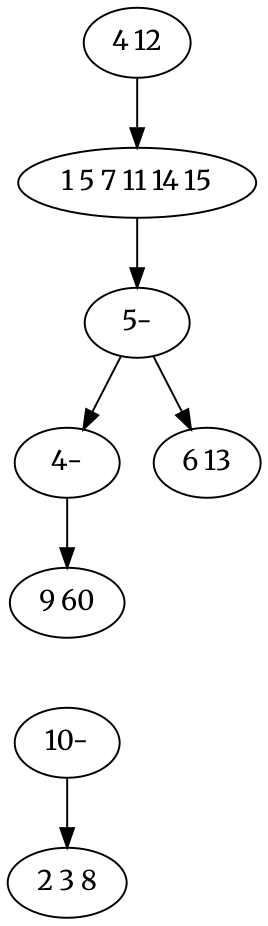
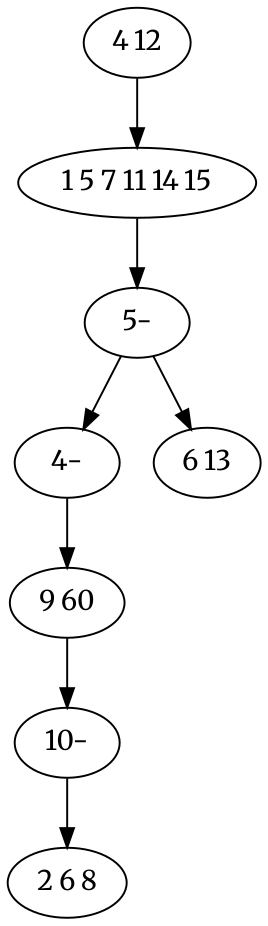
edge "9 60" -> "10-": added
node "2 3 8": label "2 3 8" -> "2 6 8"
